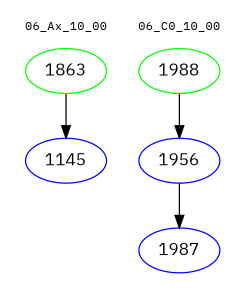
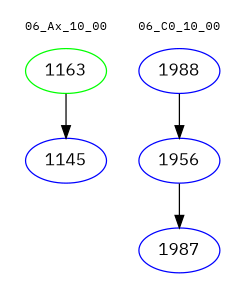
node "1863": label "1863" -> "1163"
node "1988": color green -> blue
